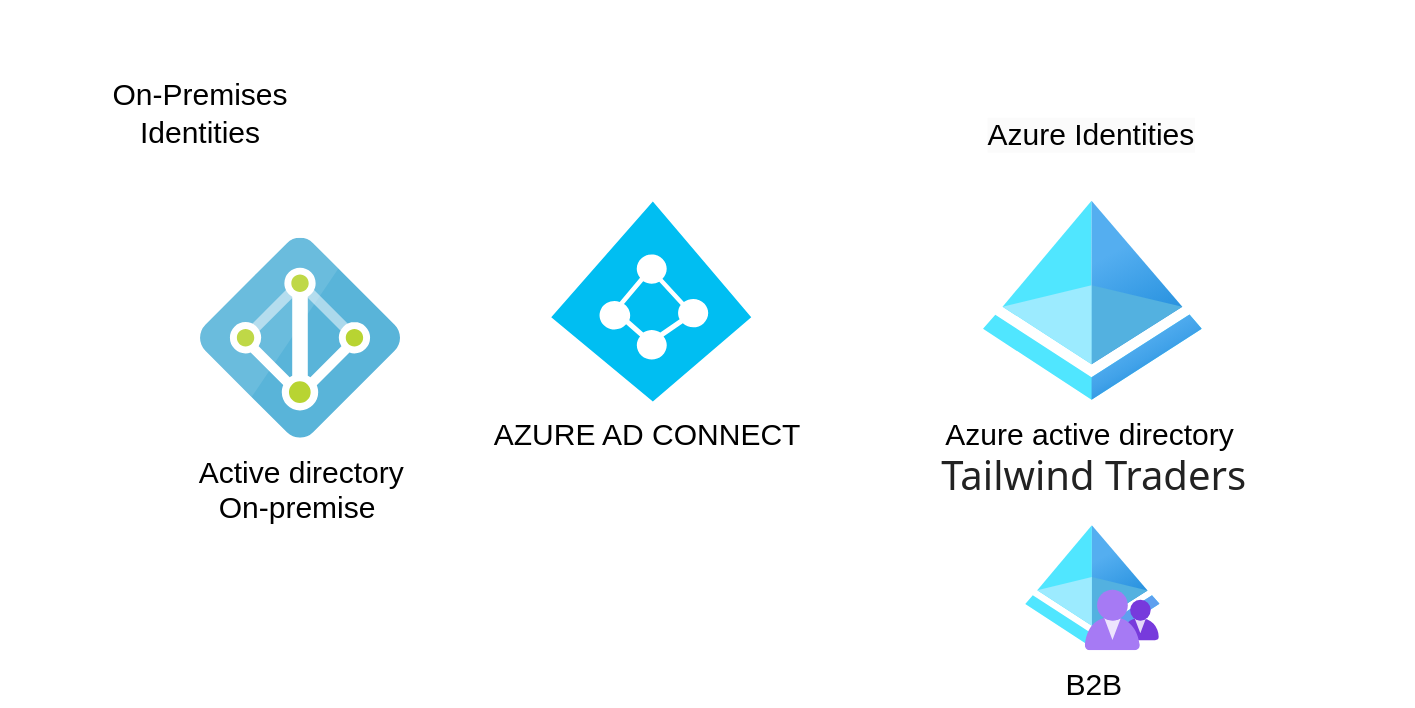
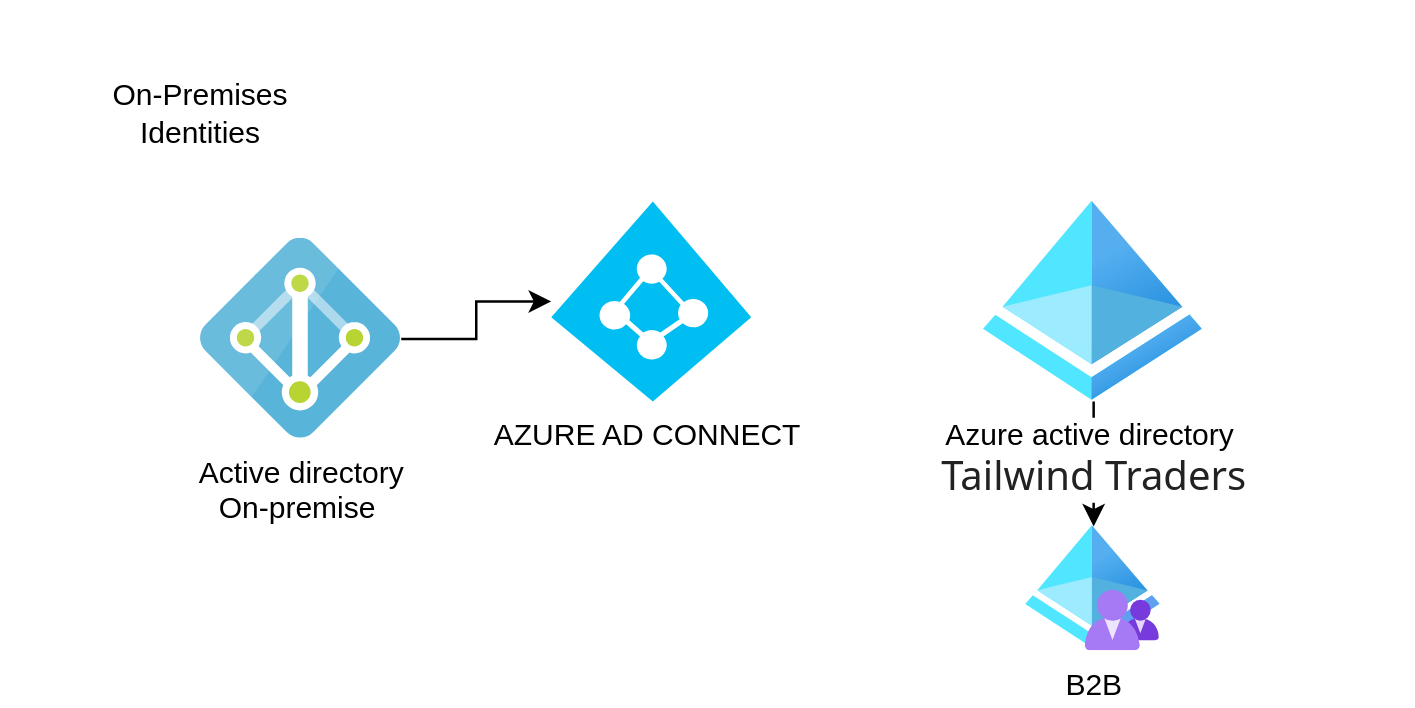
node "Azure Identities": removed
edge "Active directoryOn-premise" -> "AZURE AD CONNECT": added
edge "Azure active directory Tailwind Traders" -> "B2B": added
